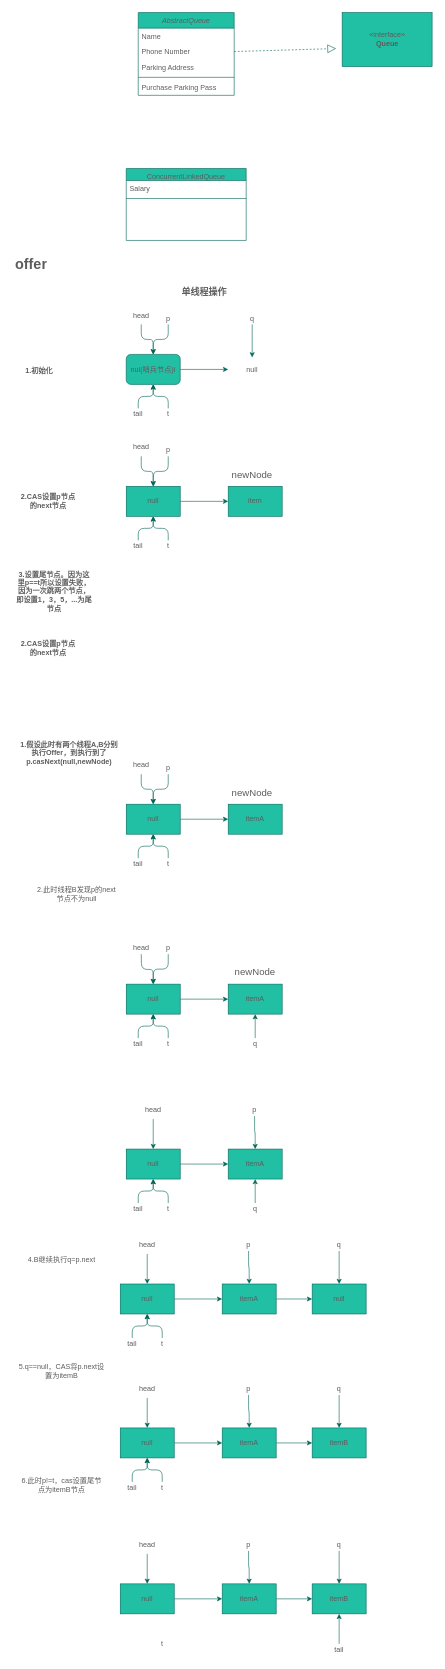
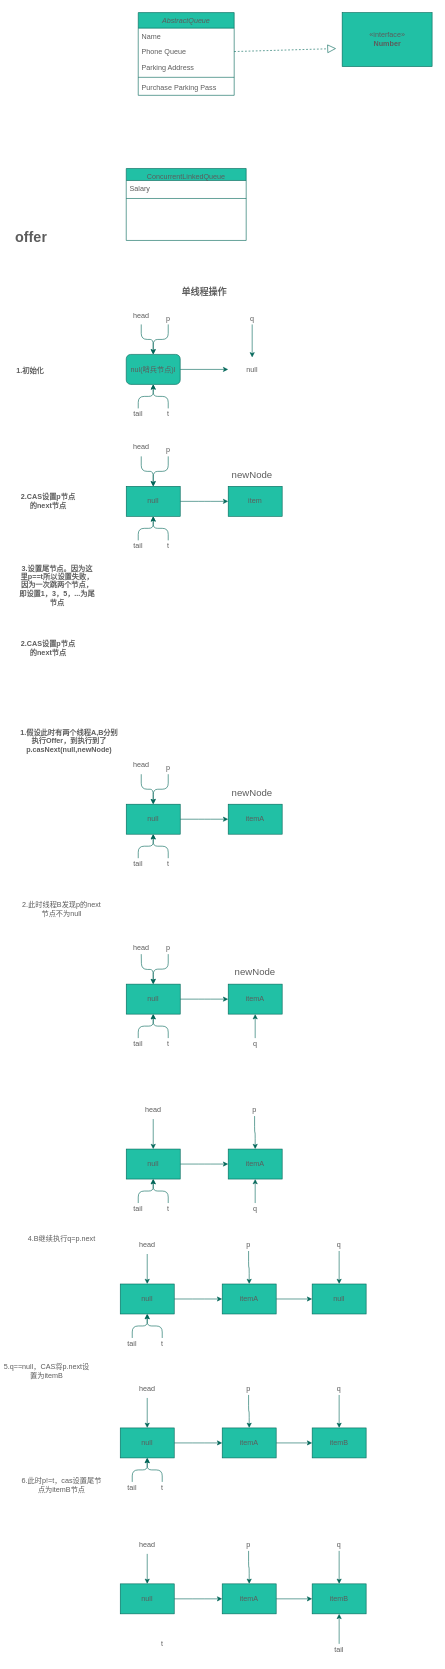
node "«interface» Queue": label "«interface» Queue" -> "«interface» Number"
node "Phone Number": label "Phone Number" -> "Phone Queue"
node "offer": moved (39, 264) -> (39, 237)
node "1.初始化": moved (39, 371) -> (30, 371)
node "3.设置尾节点。因为这里p==t所以设置失败，因为一次跳两个节点，即设置1，3，5，...为尾节点": moved (54, 591) -> (57, 585)
node "1.假设此时有两个线程A,B分别执行Offer，到执行到了p.casNext(null,newNode)": moved (69, 753) -> (69, 741)
node "2.此时线程B发现p的next节点不为null": moved (77, 894) -> (62, 909)
node "4.B继续执行q=p.next": moved (62, 1260) -> (62, 1239)
node "5.q==null，CAS将p.next设置为itemB": moved (62, 1371) -> (47, 1371)
